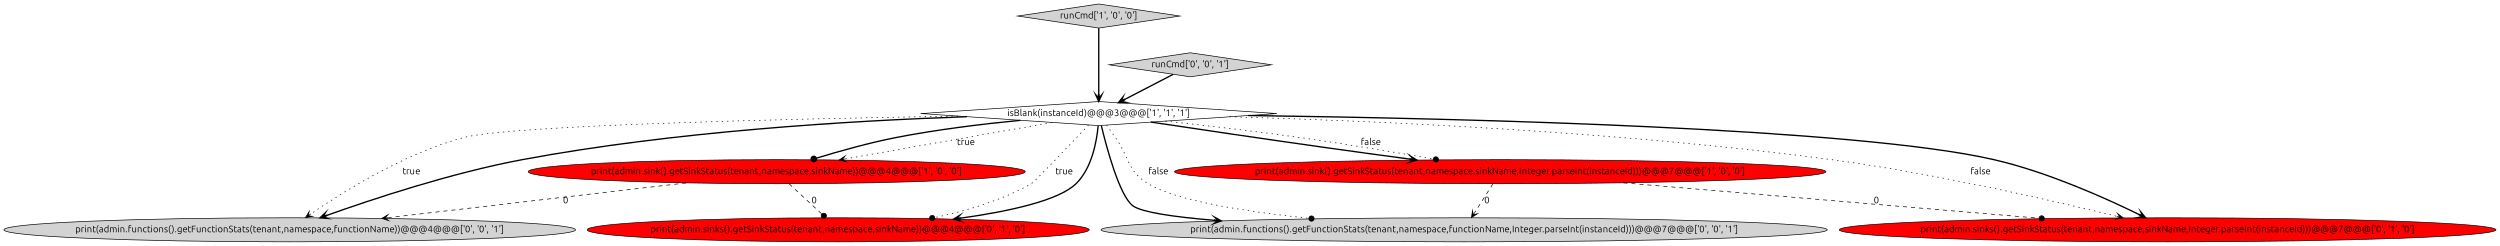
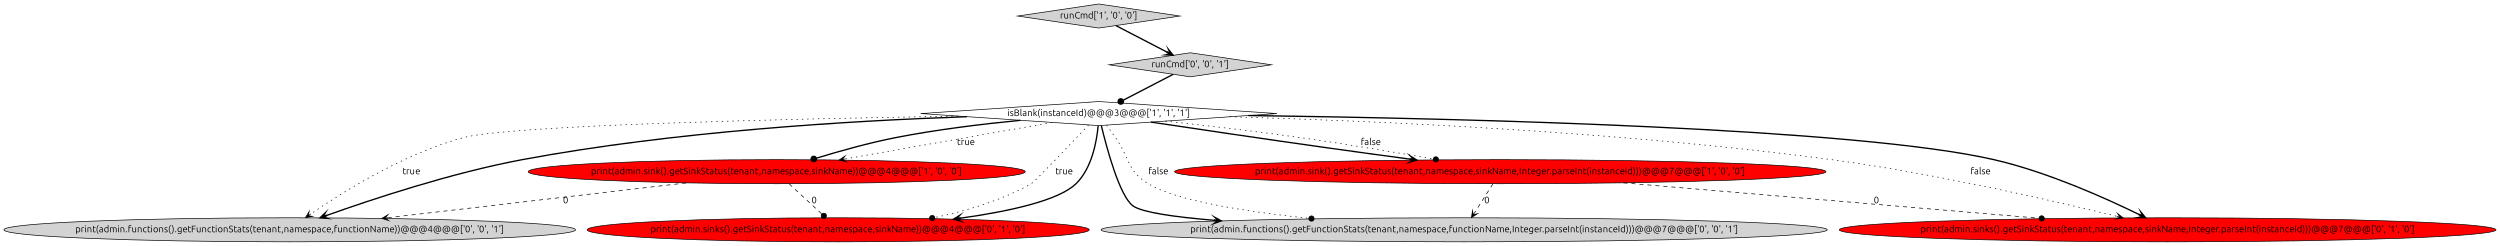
edge "runCmd['1', '0', '0']" -> "isBlank(instanceId)@@@3@@@['1', '1', '1']": now "runCmd['1', '0', '0']" -> "runCmd['0', '0', '1']"
edge "runCmd['0', '0', '1']" -> "isBlank(instanceId)@@@3@@@['1', '1', '1']": arrowhead vee -> dot
